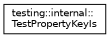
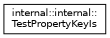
node "testing::internal:: TestPropertyKeyIs": label "testing::internal:: TestPropertyKeyIs" -> "internal::internal:: TestPropertyKeyIs"
